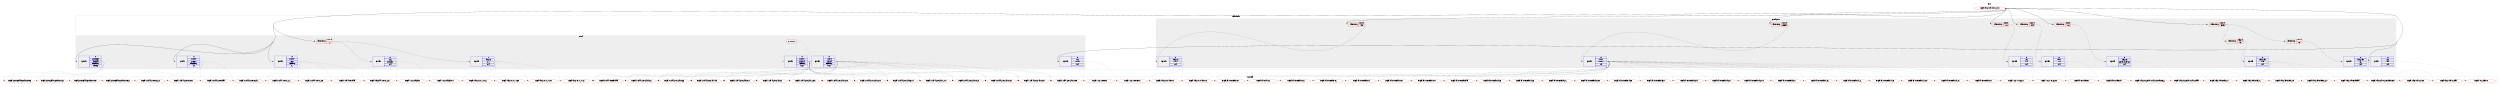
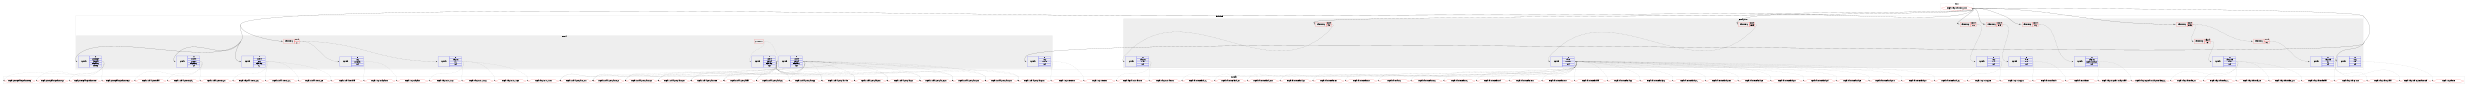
node "portage://sys-devel/autoconf-2.13-r1": removed
node "portage://sys-devel/postgresql-9999": label "portage://sys-devel/postgresql-9999" -> "portage://sys-devel/automake-9999"
node "portage://media-libs/libwebp-1.0.3": label "portage://media-libs/libwebp-1.0.3" -> "portage://negative-libs/libwebp-1.0.3"
